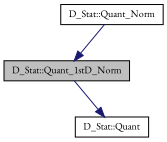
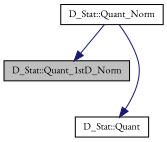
edge "D_Stat::Quant_1stD_Norm" -> "D_Stat::Quant": now "D_Stat::Quant_Norm" -> "D_Stat::Quant"
